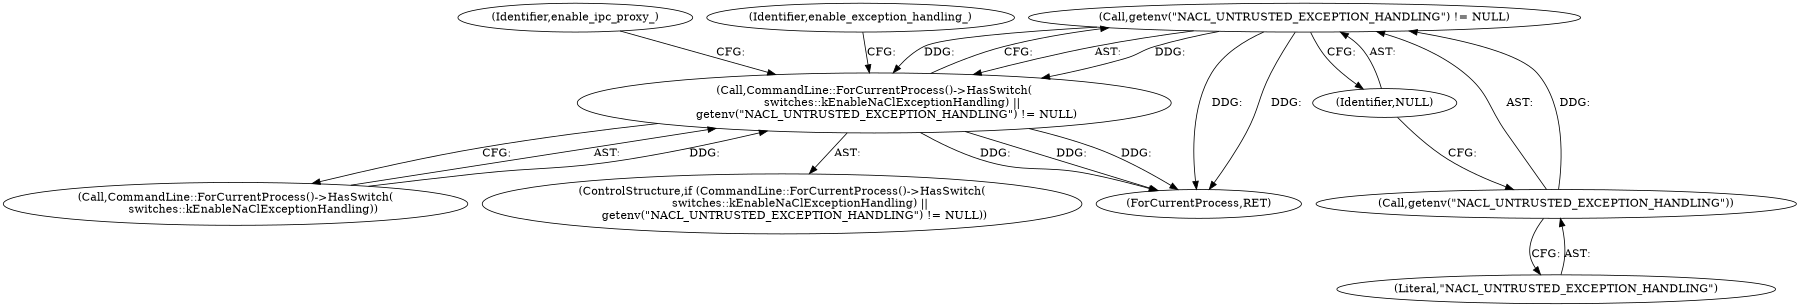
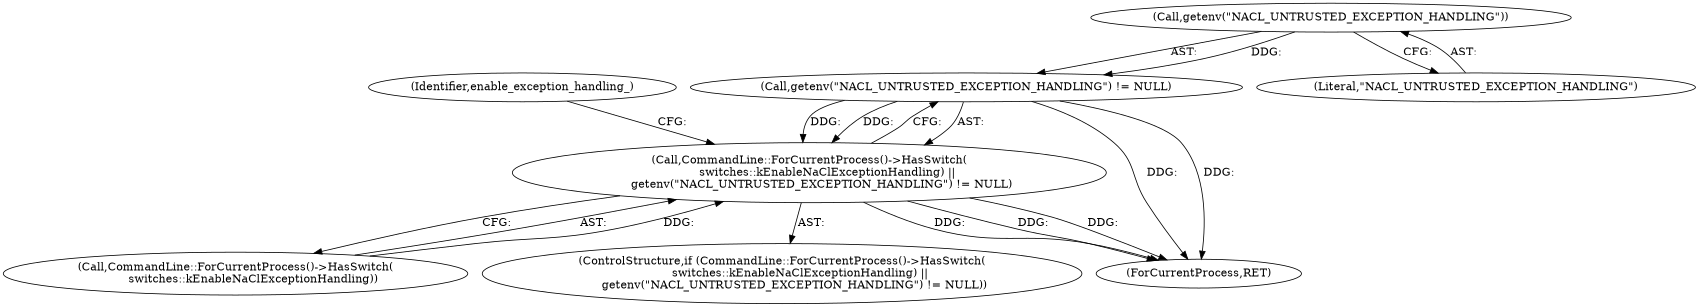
node "(Identifier,enable_ipc_proxy_)": removed
node "(Identifier,NULL)": removed
